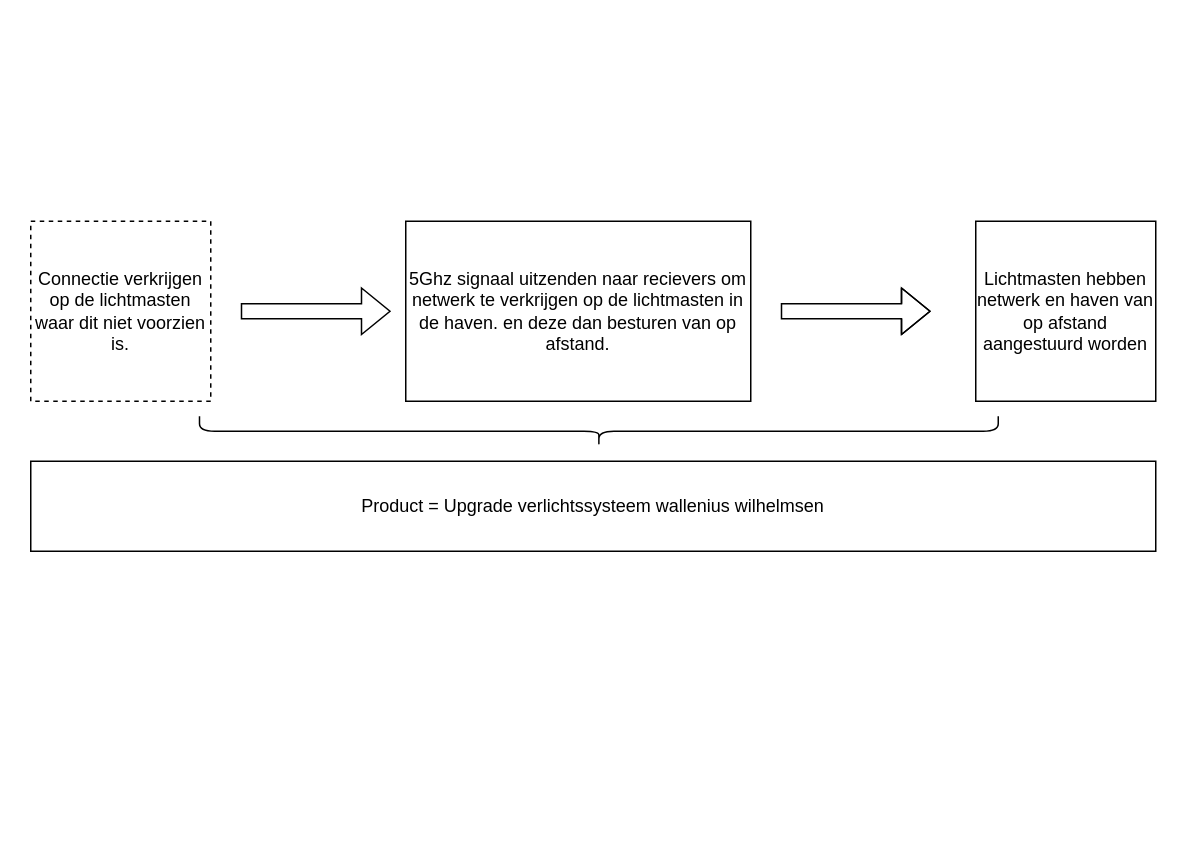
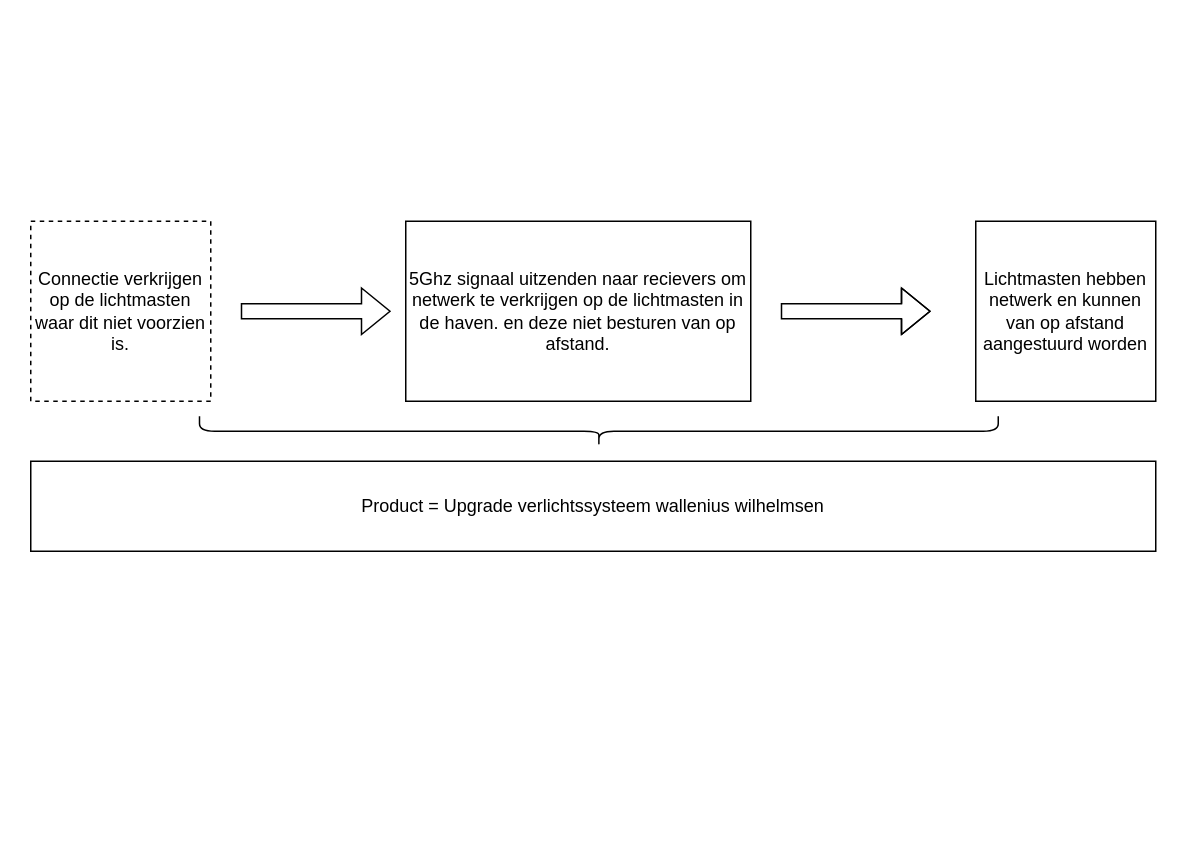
node "5Ghz signaal uitzenden naar recievers om netwerk te verkrijgen op de lichtmasten in de haven. en deze dan besturen van op afstand.": label "5Ghz signaal uitzenden naar recievers om netwerk te verkrijgen op de lichtmasten in de haven. en deze dan besturen van op afstand." -> "5Ghz signaal uitzenden naar recievers om netwerk te verkrijgen op de lichtmasten in de haven. en deze niet besturen van op afstand."
node "Lichtmasten hebben netwerk en haven van op afstand aangestuurd worden": label "Lichtmasten hebben netwerk en haven van op afstand aangestuurd worden" -> "Lichtmasten hebben netwerk en kunnen van op afstand aangestuurd worden"
